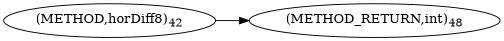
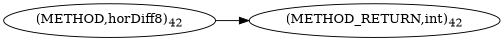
node "(METHOD_RETURN,int)": text "48" -> "42"
